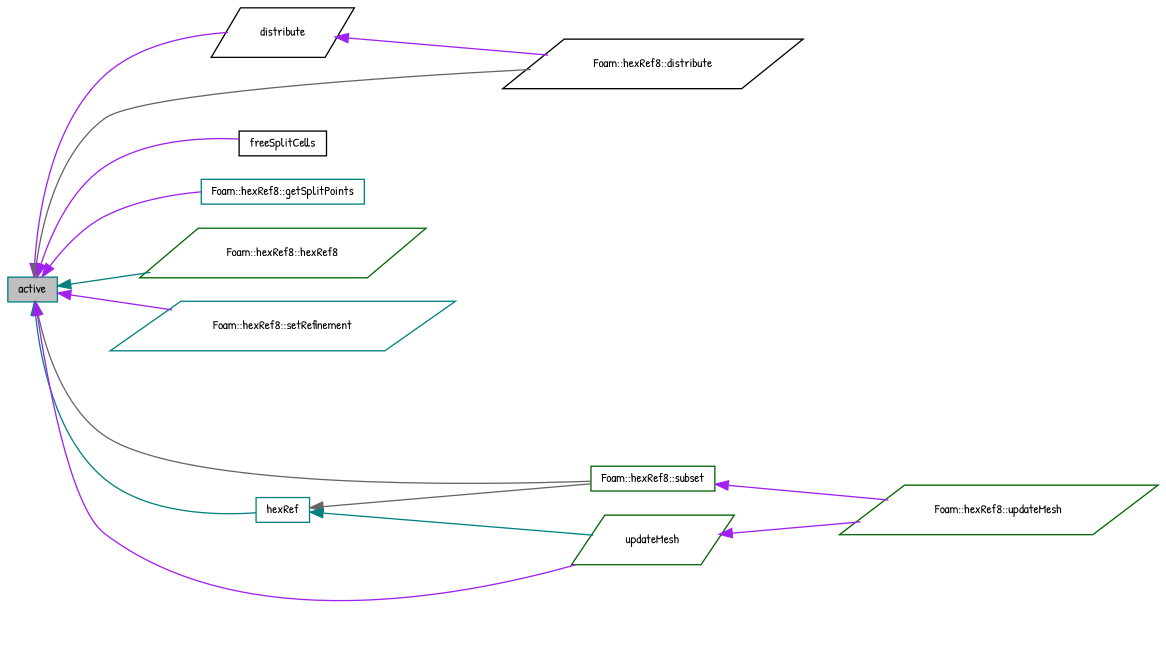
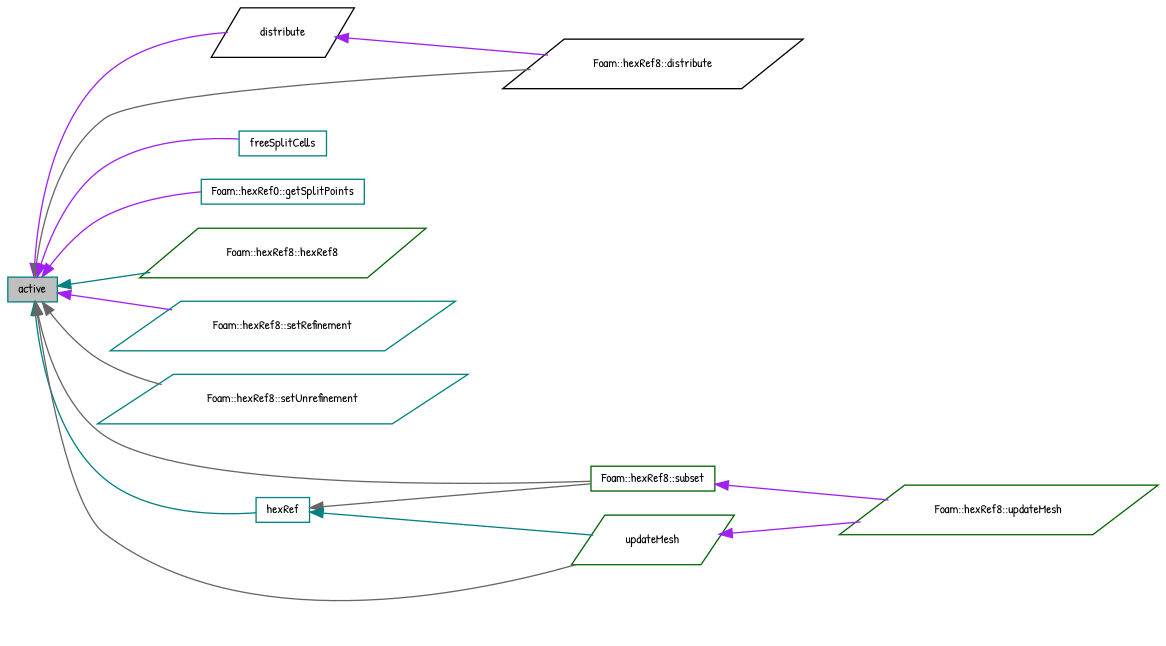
node "freeSplitCells": color black -> teal
node "Foam::hexRef8::getSplitPoints": label "Foam::hexRef8::getSplitPoints" -> "Foam::hexRef0::getSplitPoints"
node "Foam::hexRef8::setUnrefinement": added
edge "updateMesh" -> "active": color purple -> gray40
